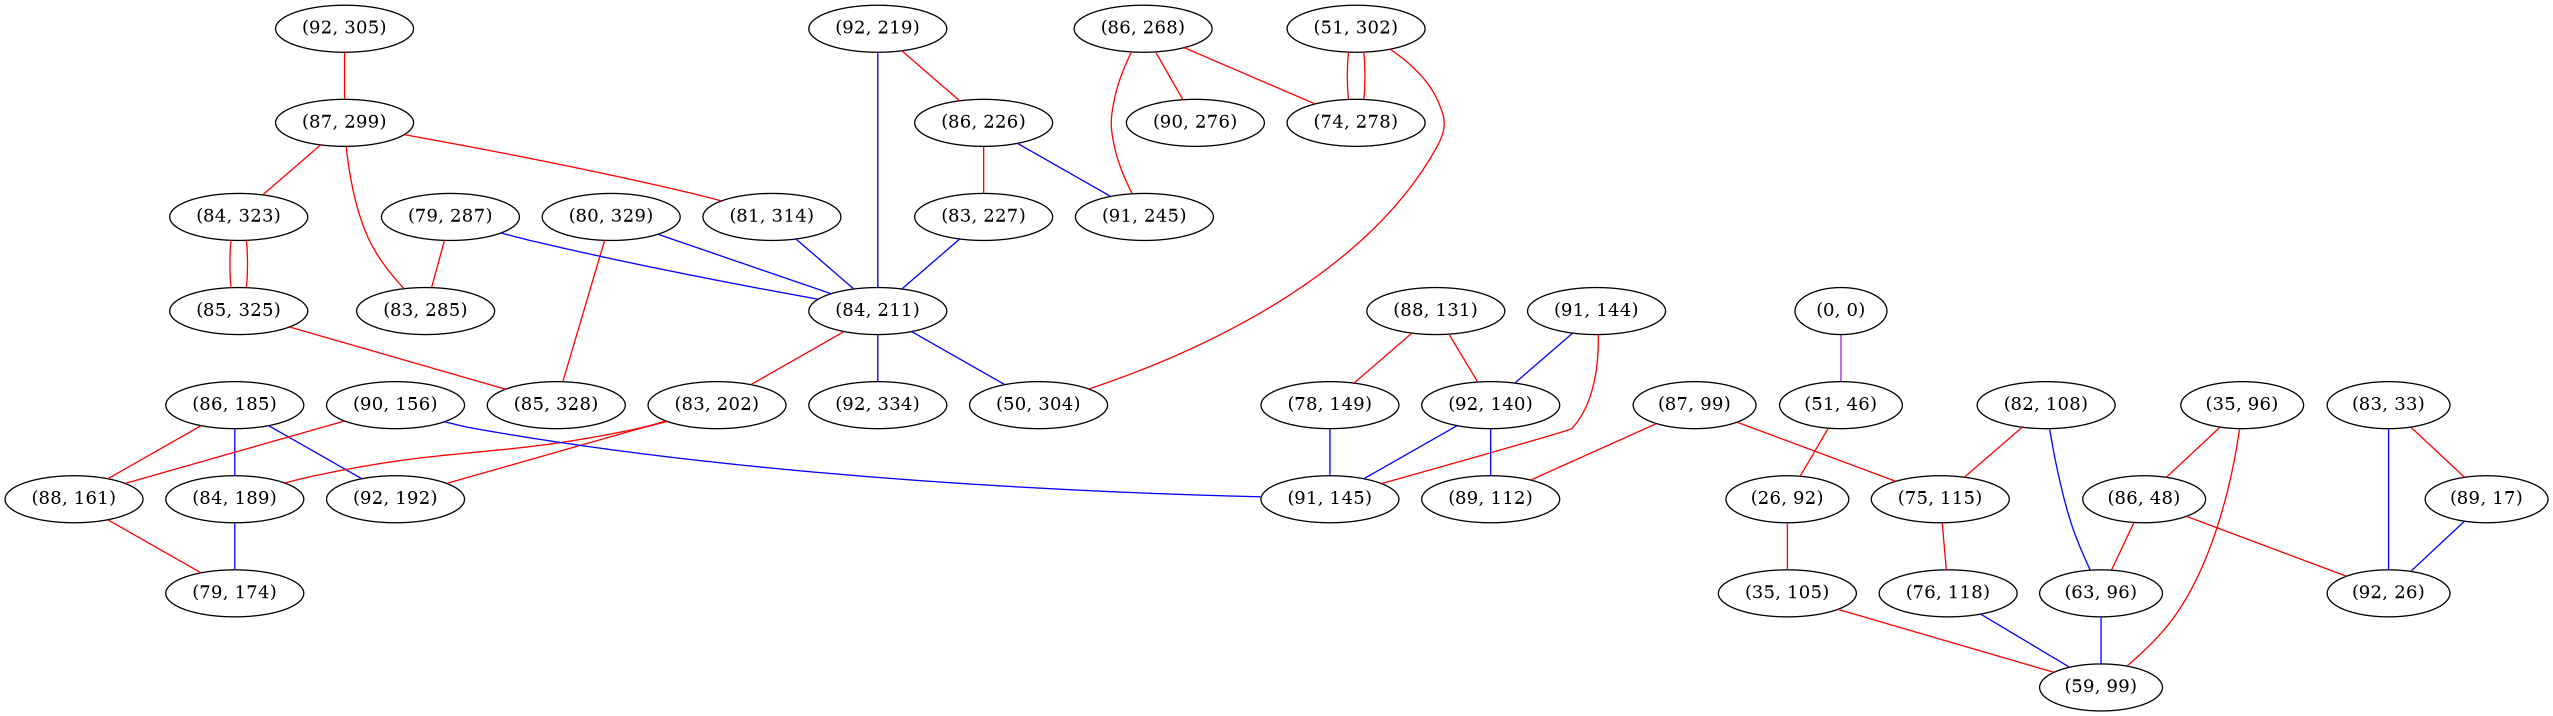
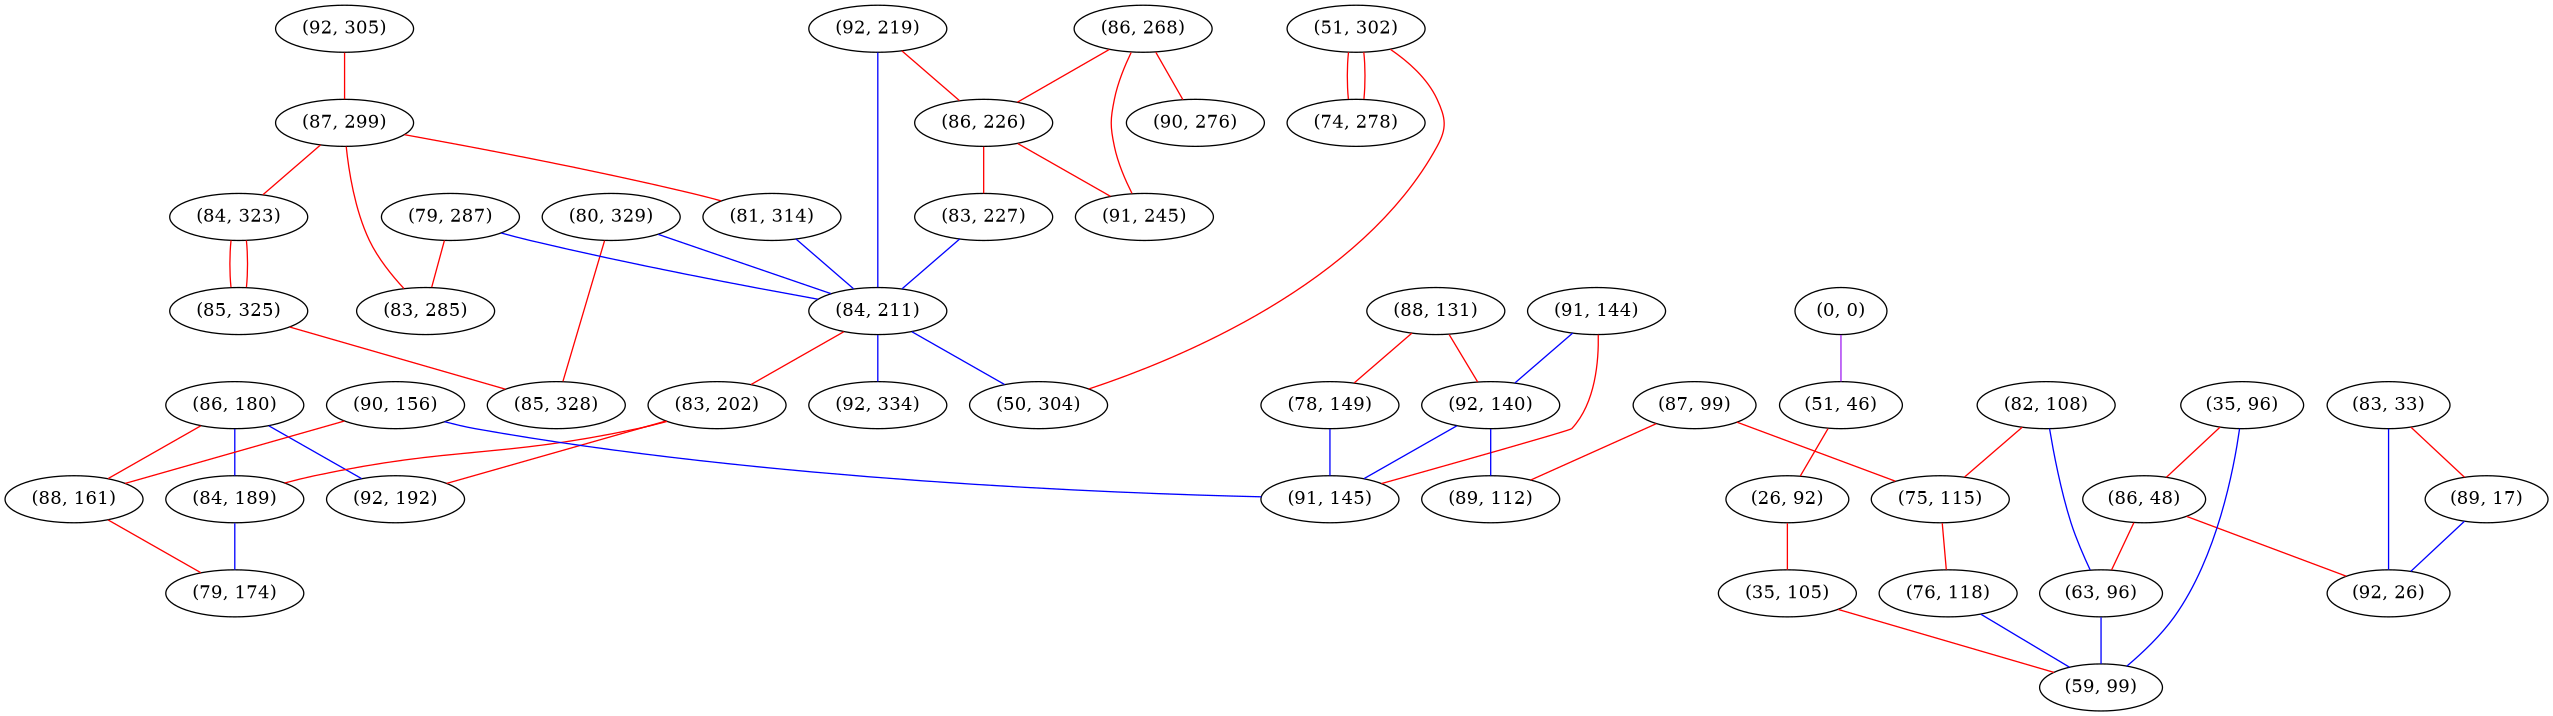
edge "(86, 268)" -- "(74, 278)": now "(86, 268)" -- "(86, 226)"
edge "(86, 226)" -- "(91, 245)": color blue -> red
node "(86, 185)": label "(86, 185)" -> "(86, 180)"
edge "(35, 96)" -- "(59, 99)": color red -> blue
